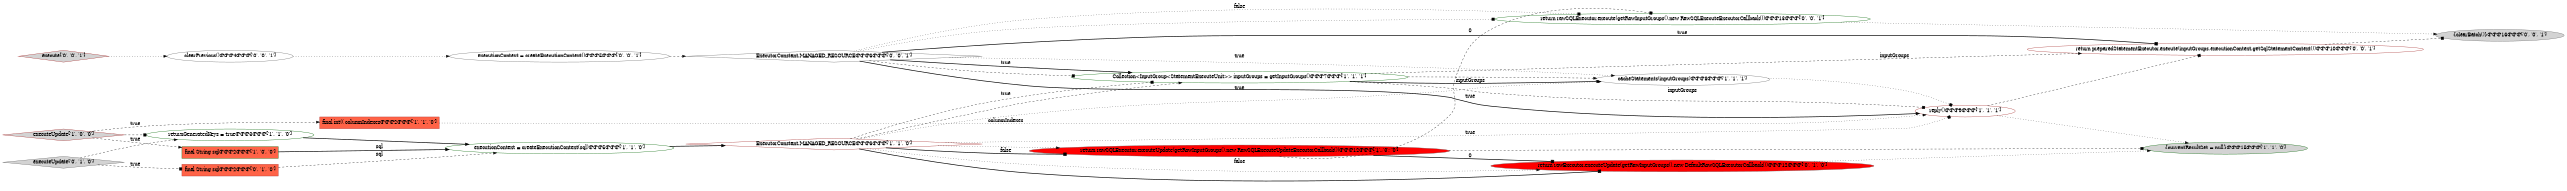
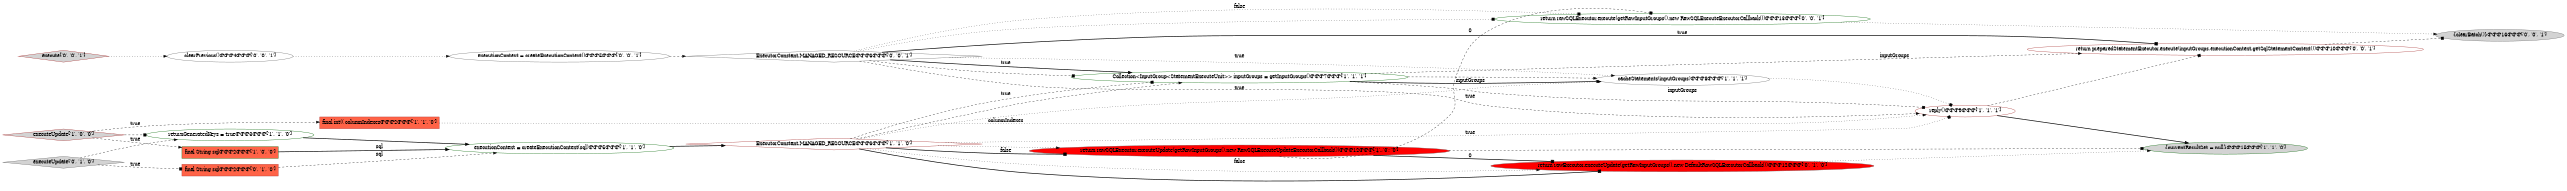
edge "ExecutorConstant.MANAGED_RESOURCE@@@6@@@['0', '0', '1']" -> "reply()@@@9@@@['1', '1', '1']": style bold -> dashed
edge "reply()@@@9@@@['1', '1', '1']" -> "{currentResultSet = null}@@@15@@@['1', '1', '0']": style dotted -> bold
